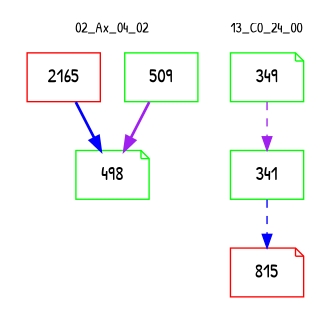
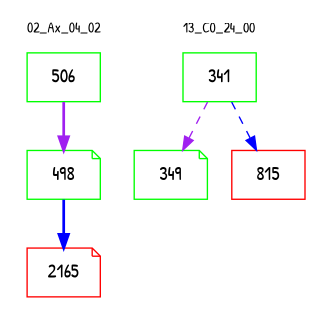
node "2165": shape box -> note
node "509": label "509" -> "506"
edge "349" -> "341": reversed
edge "2165" -> "498": reversed
node "815": shape note -> box
